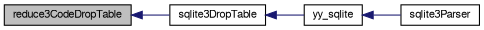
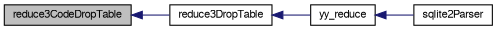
node "sqlite3DropTable": label "sqlite3DropTable" -> "reduce3DropTable"
node "yy_sqlite": label "yy_sqlite" -> "yy_reduce"
node "sqlite3Parser": label "sqlite3Parser" -> "sqlite2Parser"
